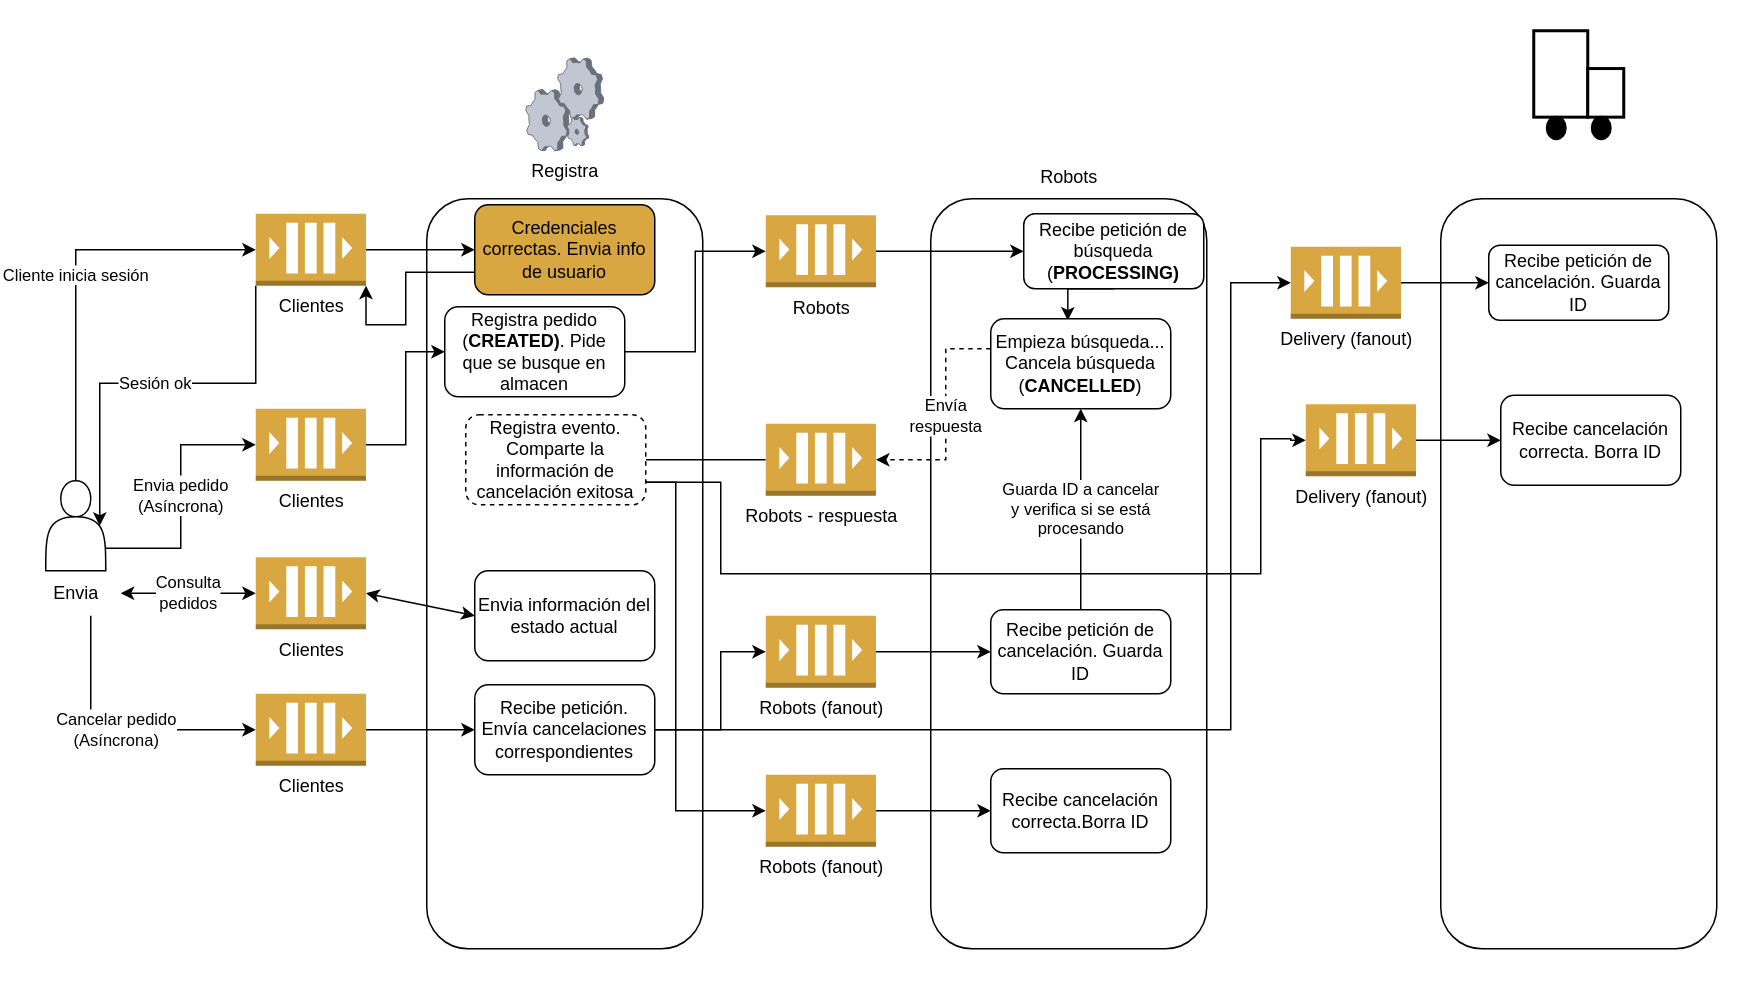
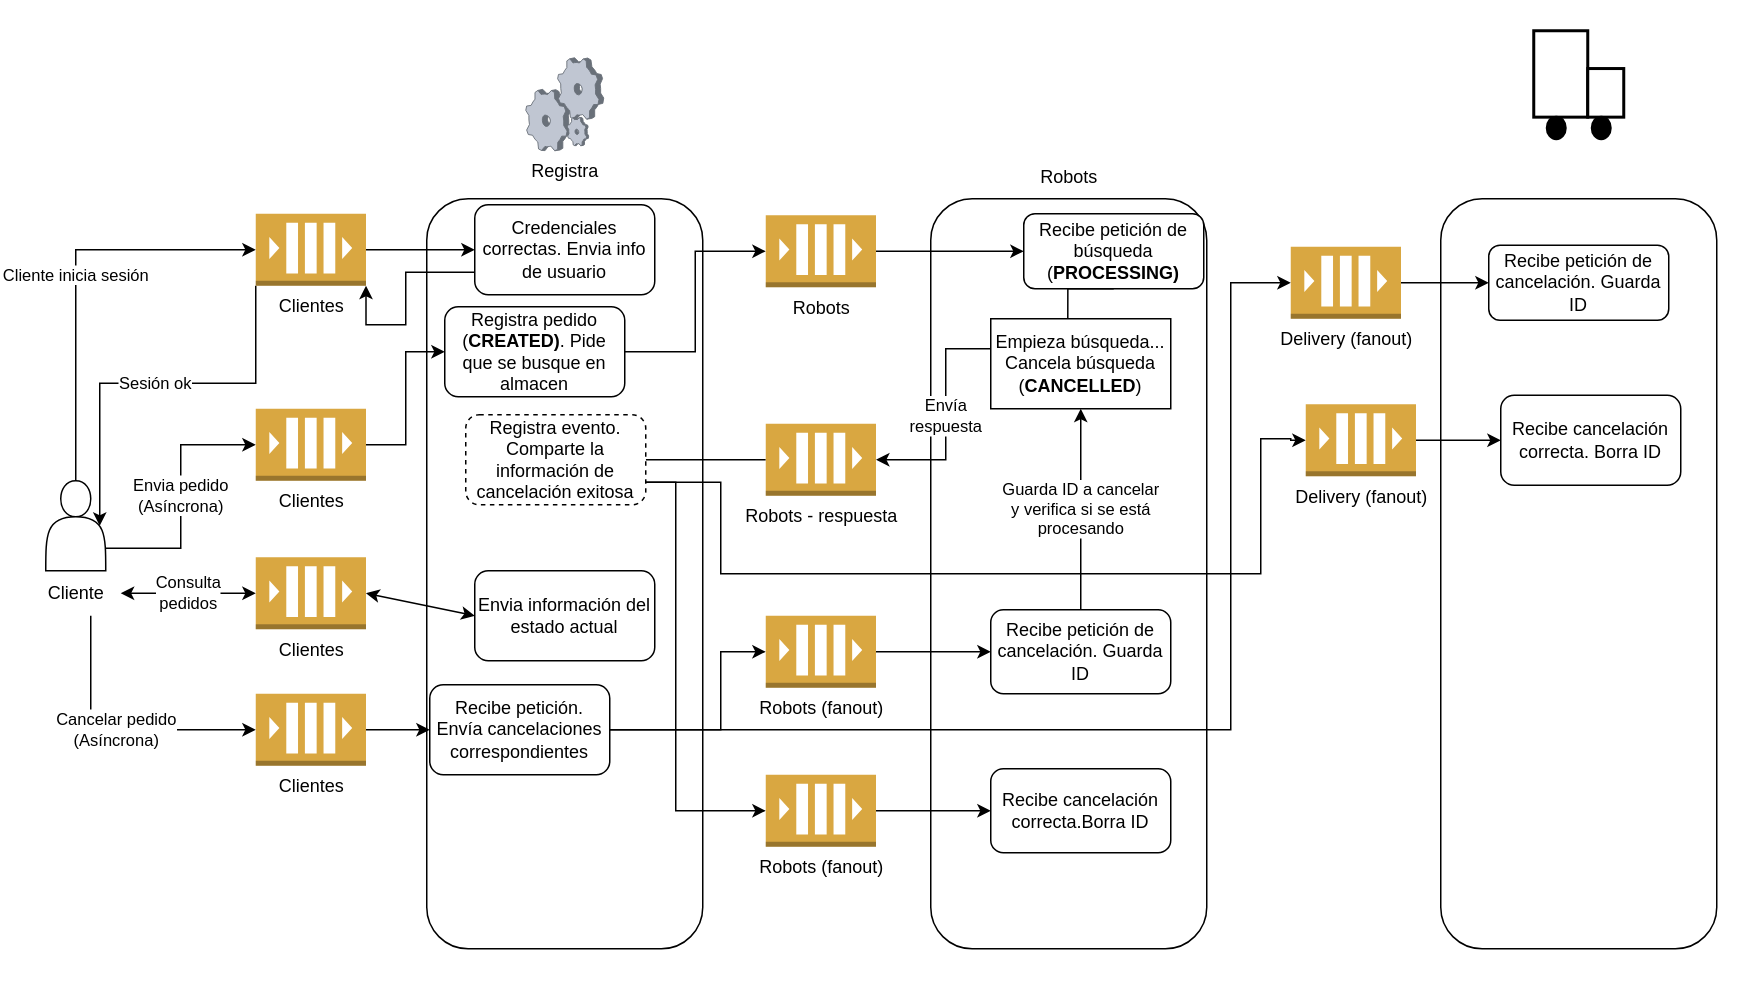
node "Credenciales correctas. Envia info de usuario": fillcolor #d9a741 -> #ffffff
edge "Recibe petición de búsqueda (PROCESSING)" -> "Empieza búsqueda... Cancela búsqueda (CANCELLED)": arrowhead classic -> none
edge "Empieza búsqueda... Cancela búsqueda (CANCELLED)" -> "Robots - respuesta": style dashed -> solid
node "Empieza búsqueda... Cancela búsqueda (CANCELLED)": shape rounded rectangle -> rectangle
node "Envia": label "Envia" -> "Cliente"
node "Recibe petición. Envía cancelaciones correspondientes": moved (565, 730) -> (520, 730)
